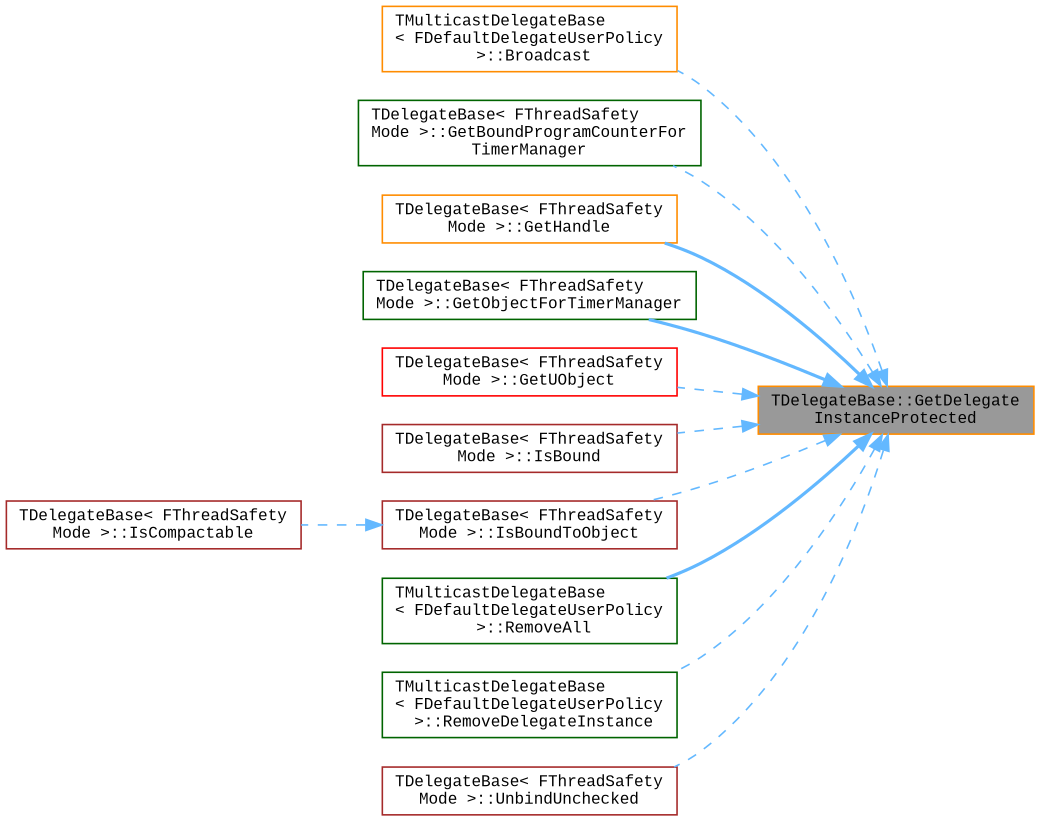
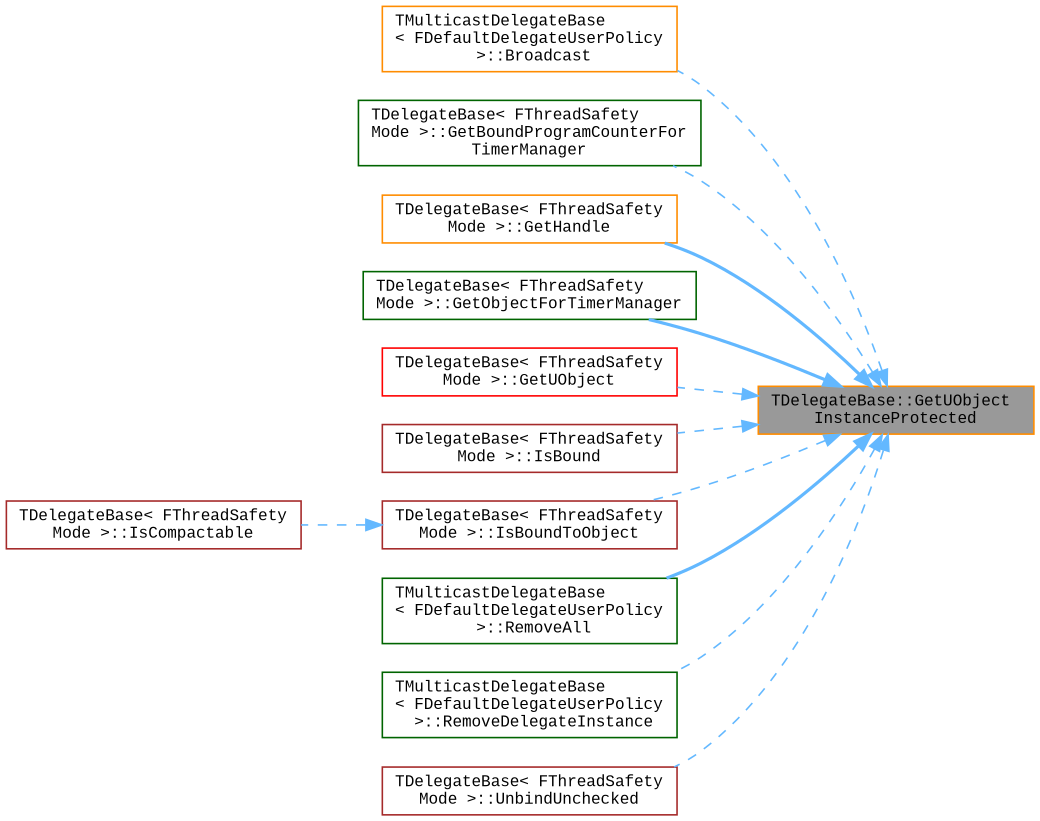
node "TDelegateBase::GetDelegate InstanceProtected": label "TDelegateBase::GetDelegate InstanceProtected" -> "TDelegateBase::GetUObject InstanceProtected"
